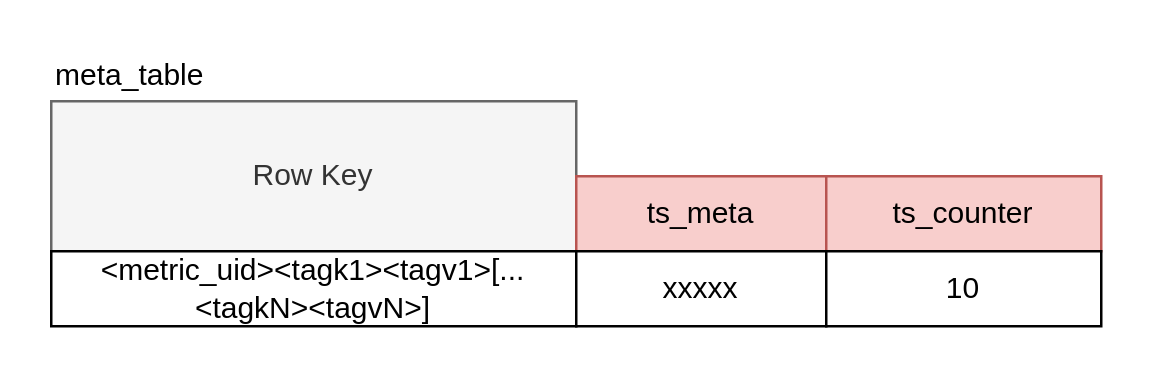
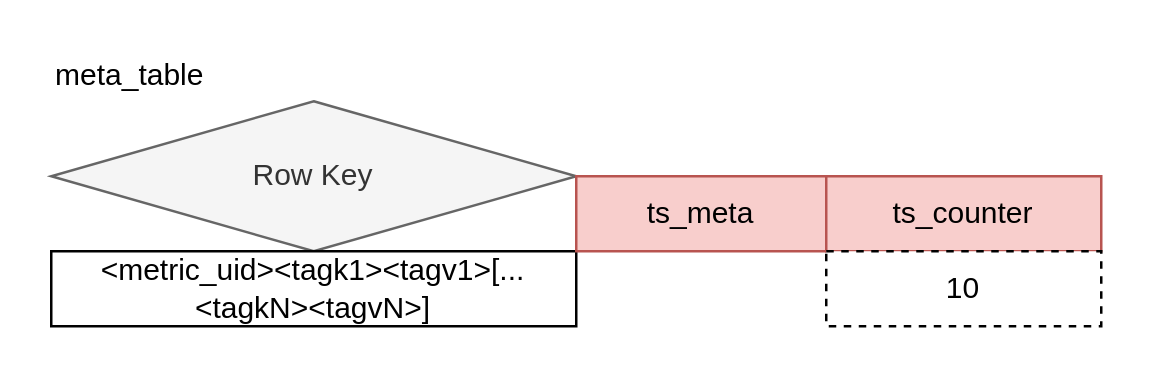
node "Row Key": shape rectangle -> diamond
node "xxxxx": removed
node "10": style solid -> dashed
